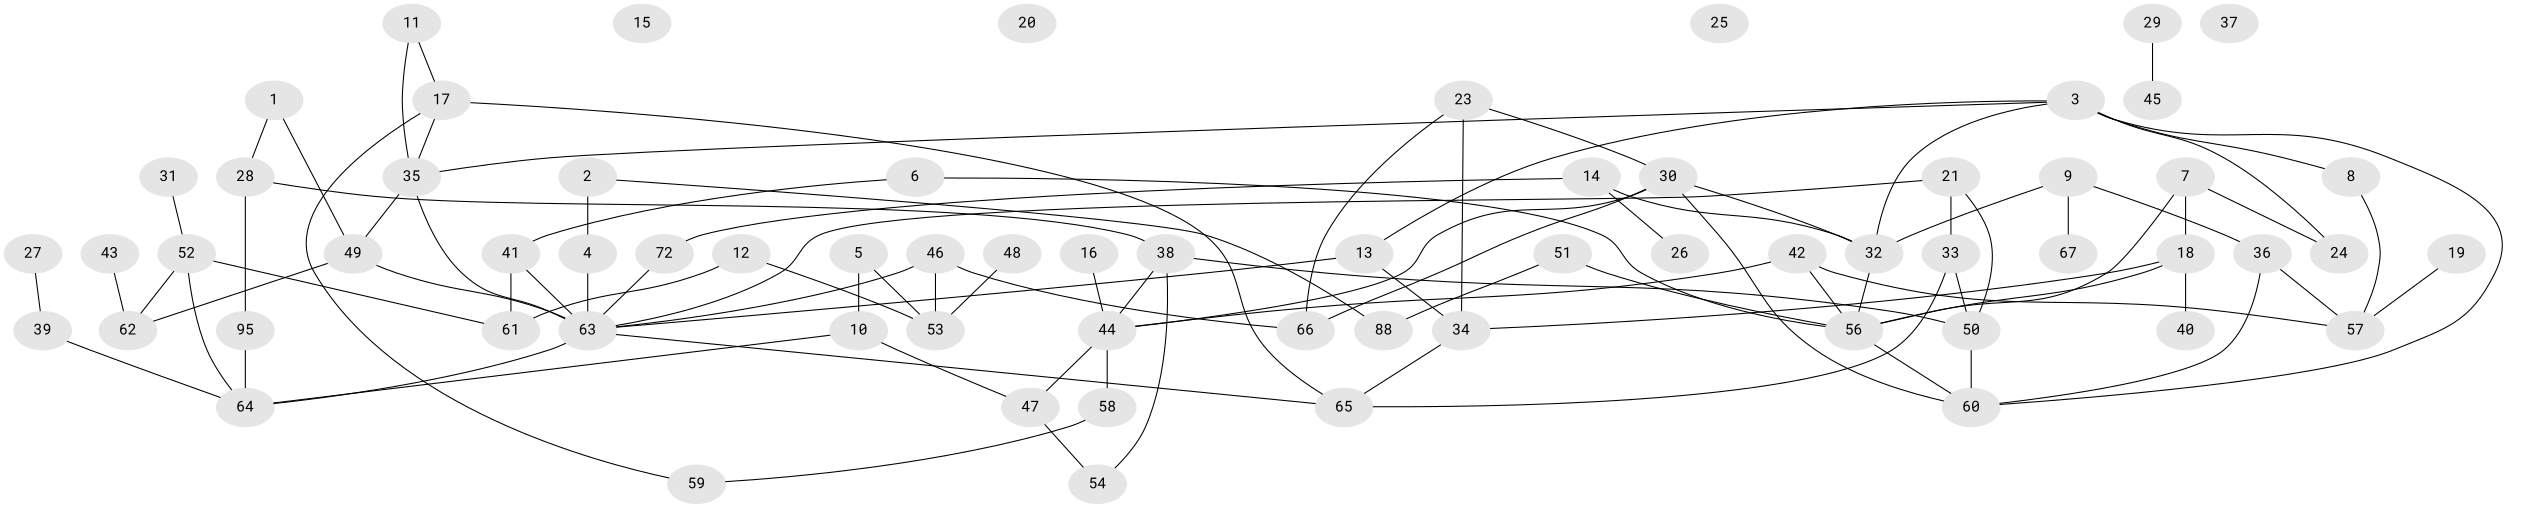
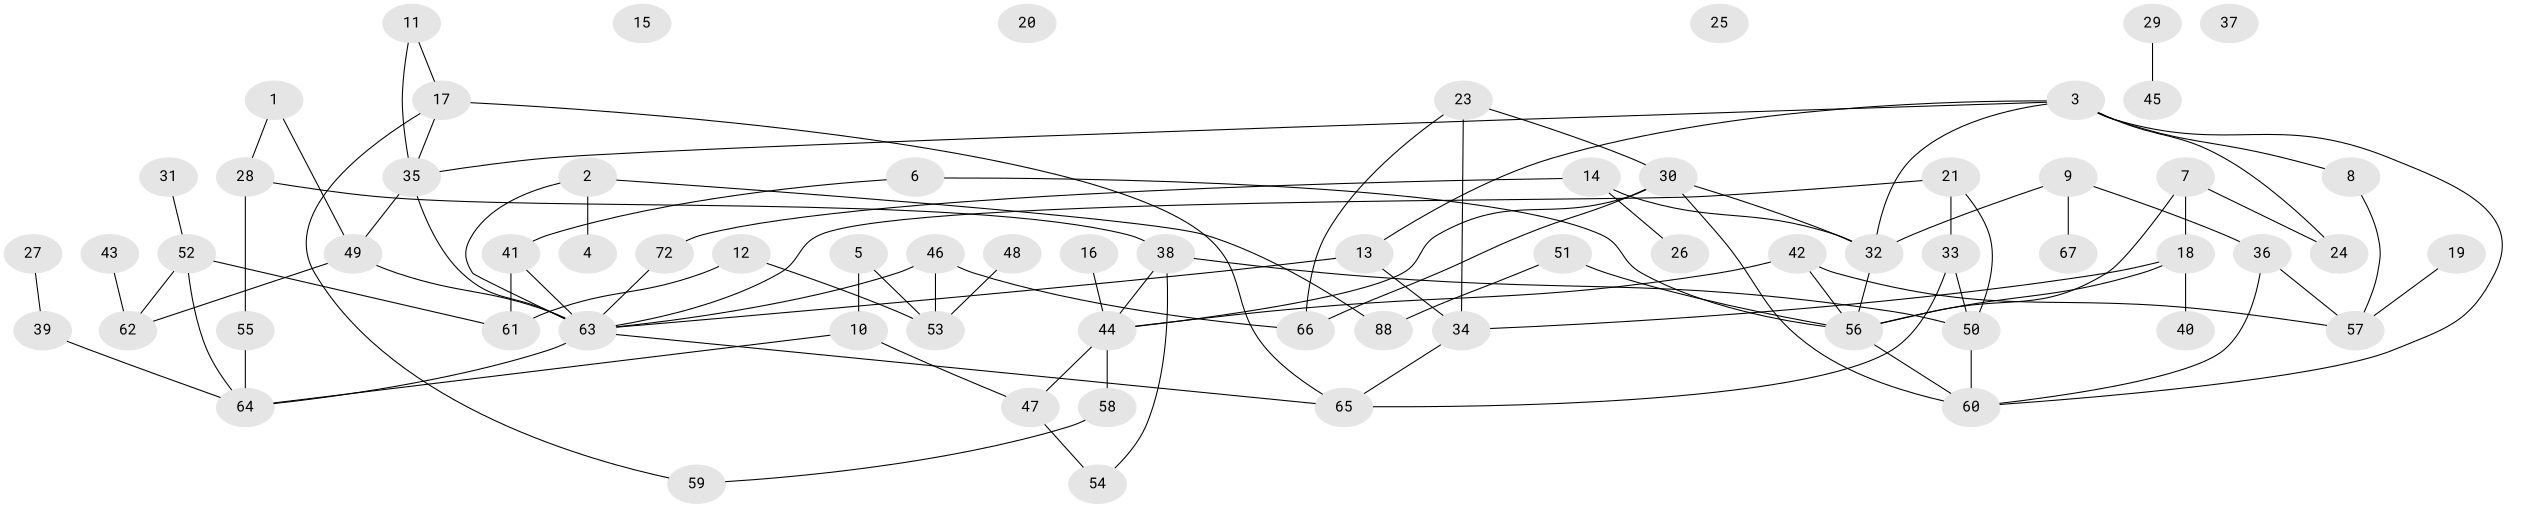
edge "4" -- "63": now "2" -- "63"
node "95": label "95" -> "55"
